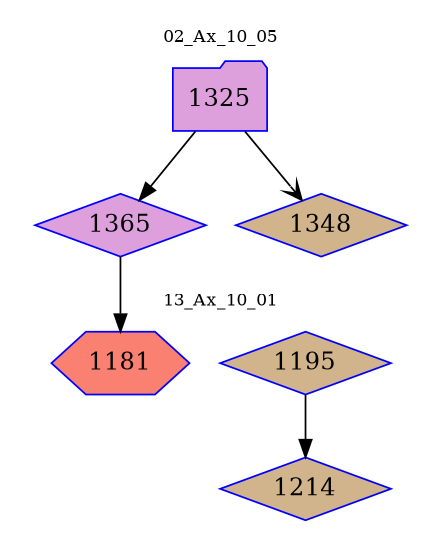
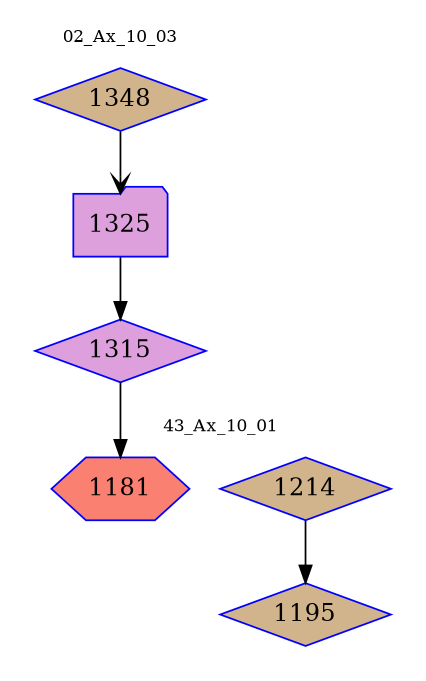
cluster "02_Ax_10_05": label "02_Ax_10_05" -> "02_Ax_10_03"
edge "1325" -> "1348": reversed
node "1365": label "1365" -> "1315"
cluster "13_Ax_10_01": label "13_Ax_10_01" -> "43_Ax_10_01"
edge "1195" -> "1214": reversed
